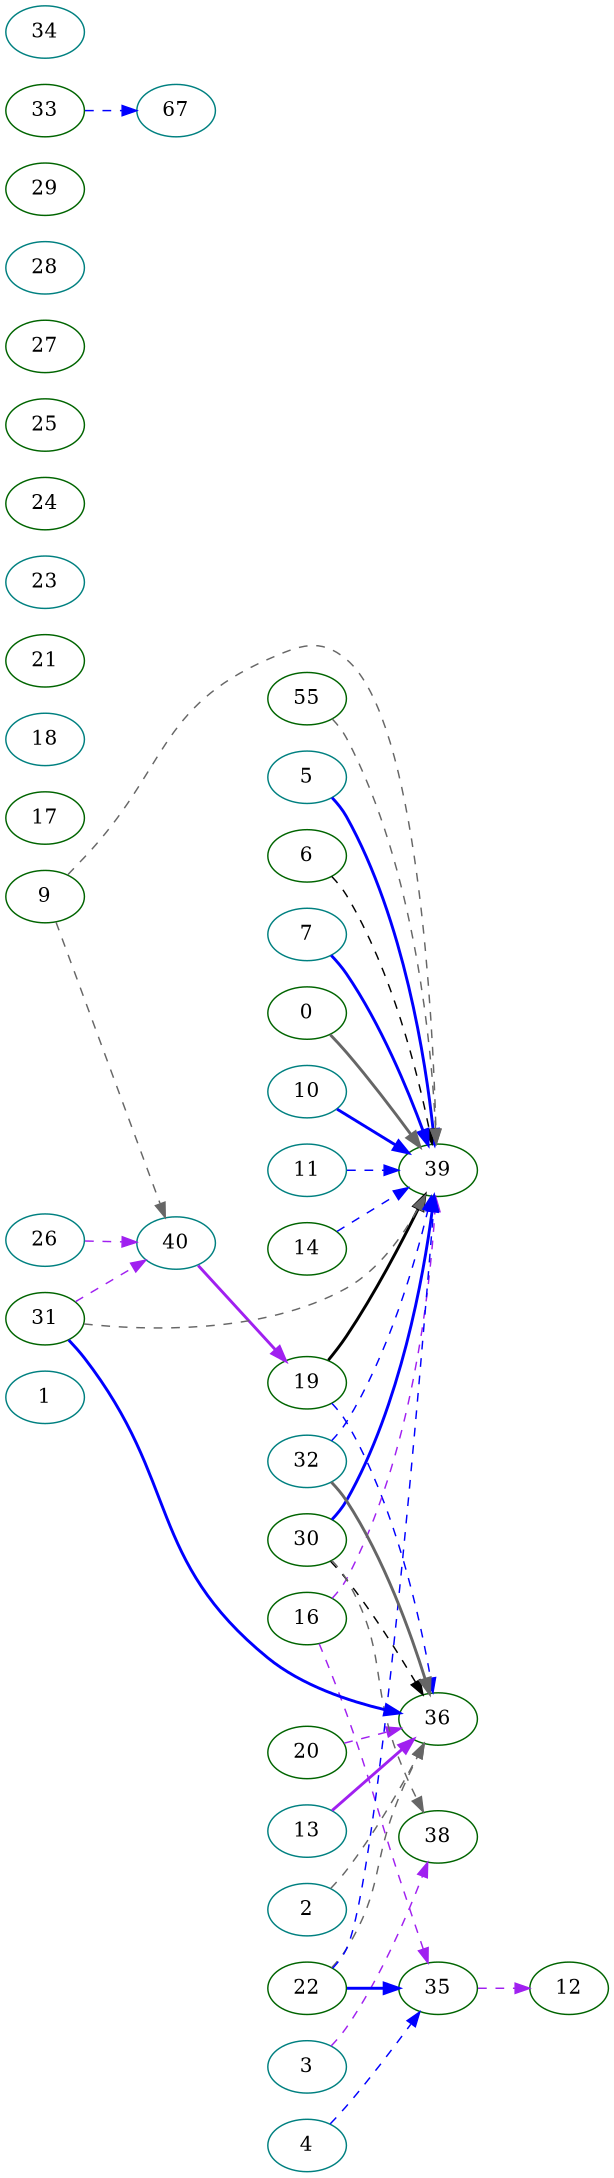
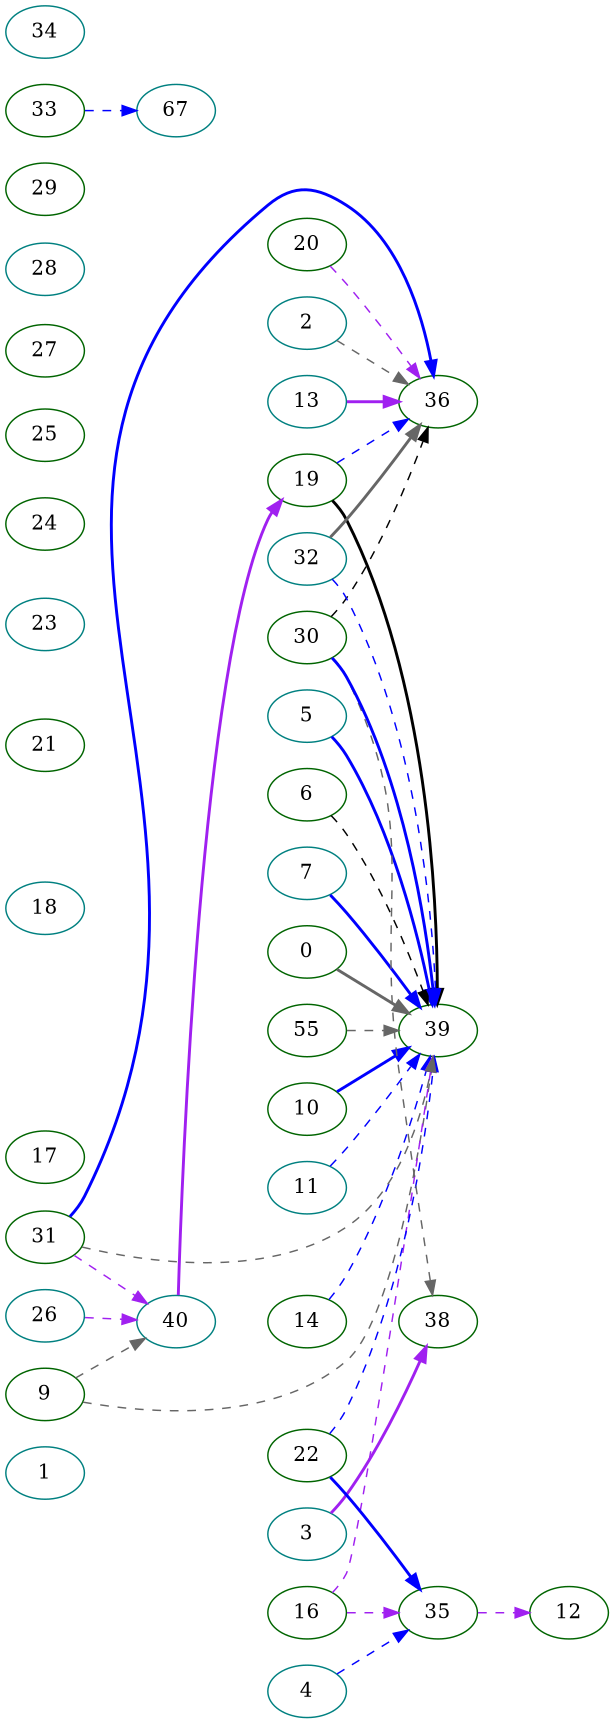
node "10": color teal -> darkgreen
edge "22" -> "36": removed
edge "3" -> "38": style dashed -> bold
